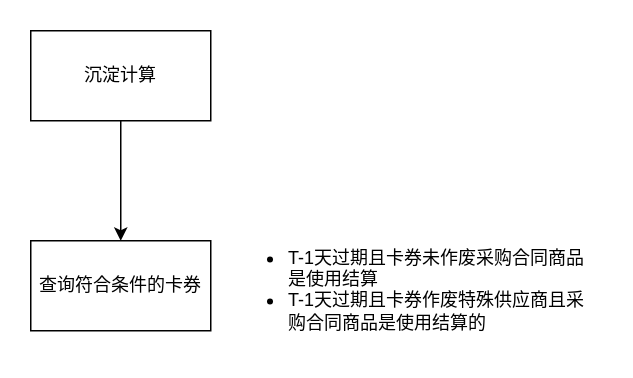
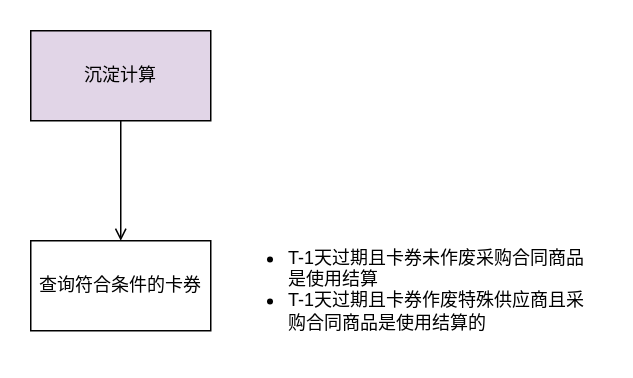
node "沉淀计算": fillcolor #ffffff -> #e1d5e7
edge "沉淀计算" -> "查询符合条件的卡券": arrowhead classic -> open
